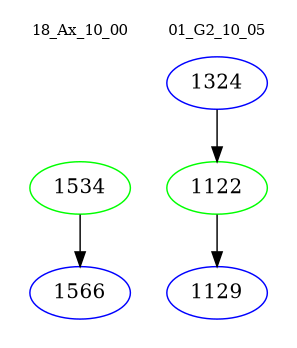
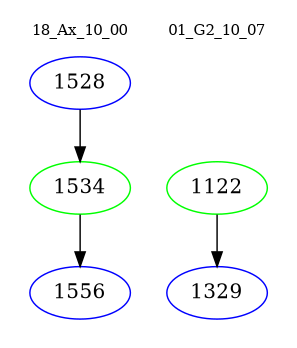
cluster "01_G2_10_05": label "01_G2_10_05" -> "01_G2_10_07"
node "1528": added
node "1324": removed
node "1566": label "1566" -> "1556"
node "1129": label "1129" -> "1329"
